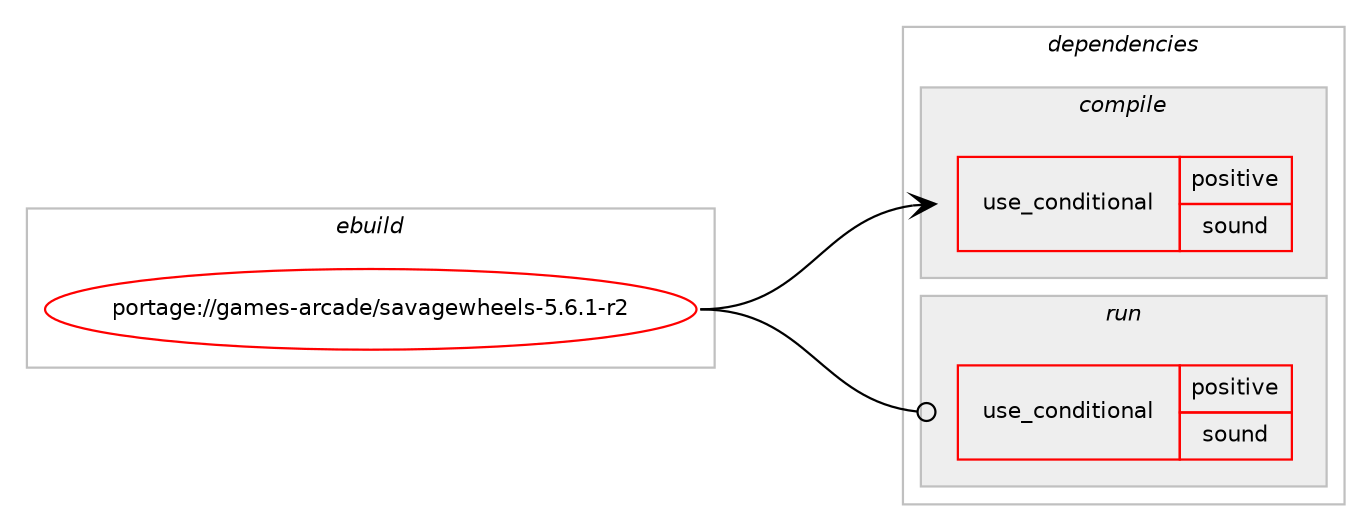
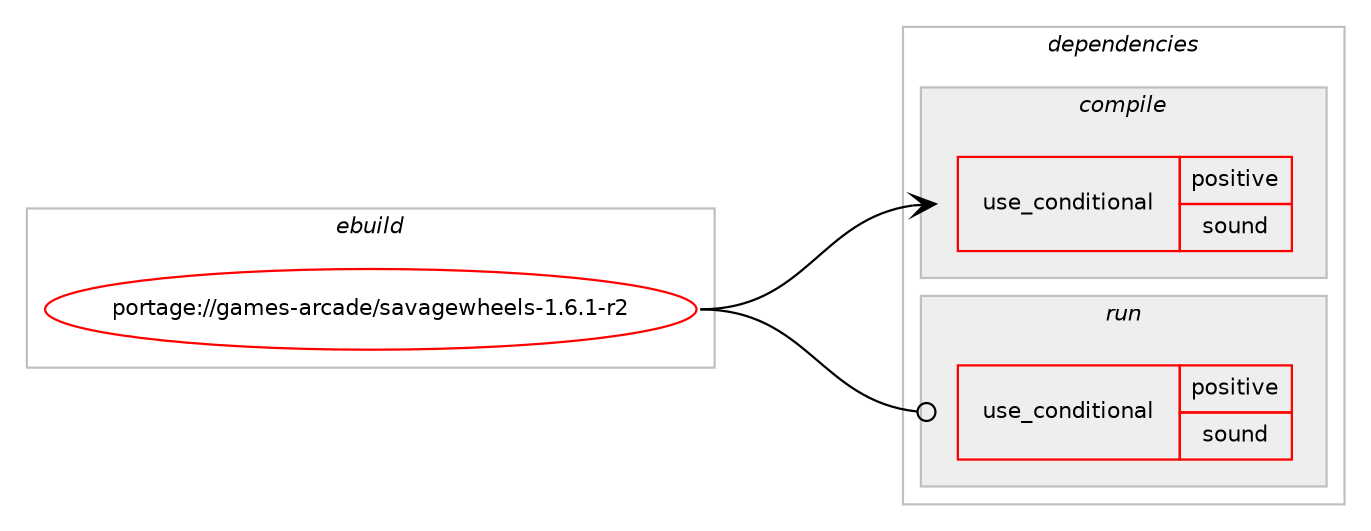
node "portage://games-arcade/savagewheels-5.6.1-r2": label "portage://games-arcade/savagewheels-5.6.1-r2" -> "portage://games-arcade/savagewheels-1.6.1-r2"
